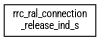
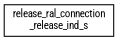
node "rrc_ral_connection _release_ind_s": label "rrc_ral_connection _release_ind_s" -> "release_ral_connection _release_ind_s"
